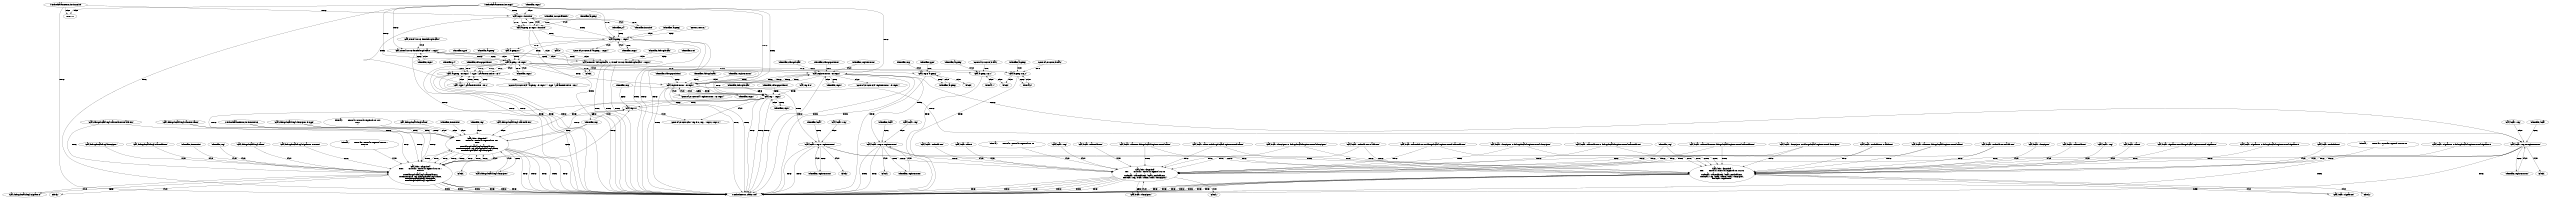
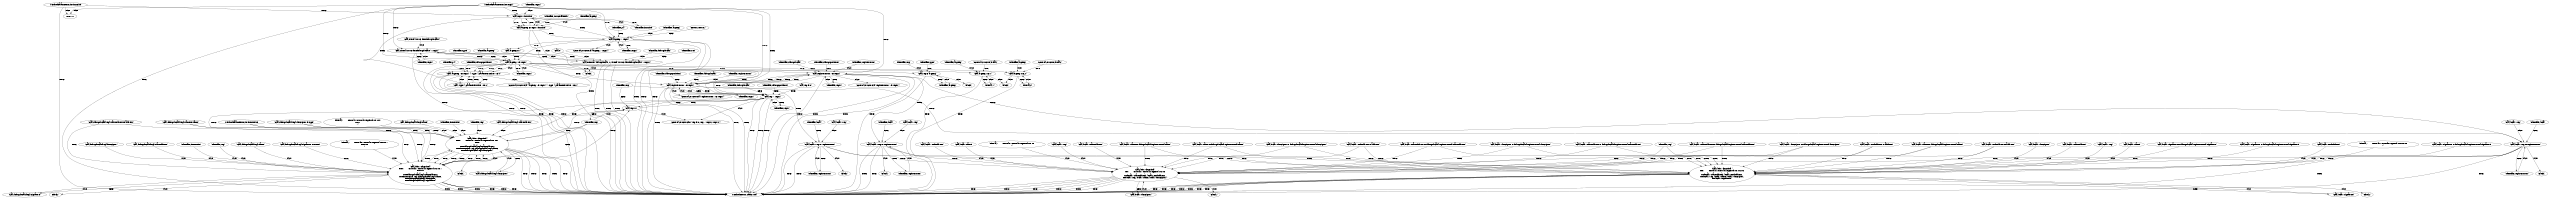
edge "(Call,argReg += 1)" -> "(Literal,1)": added, label "CFG:"
